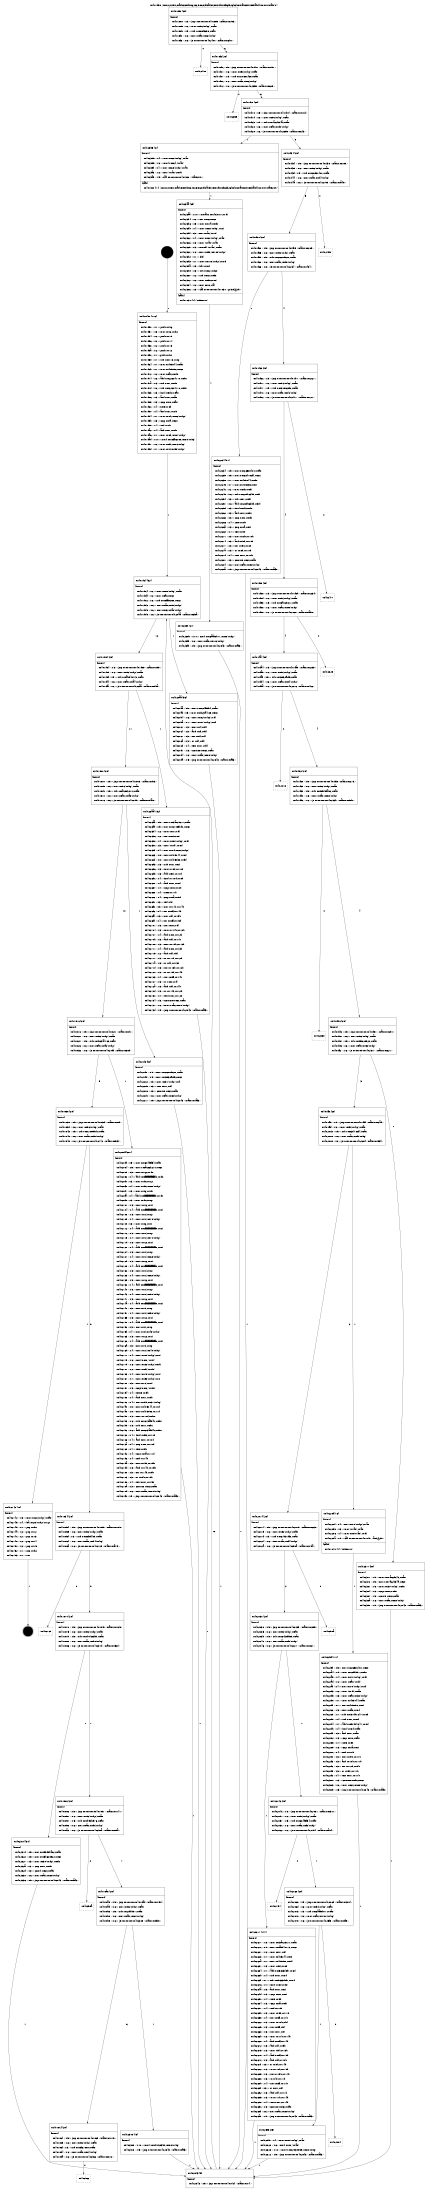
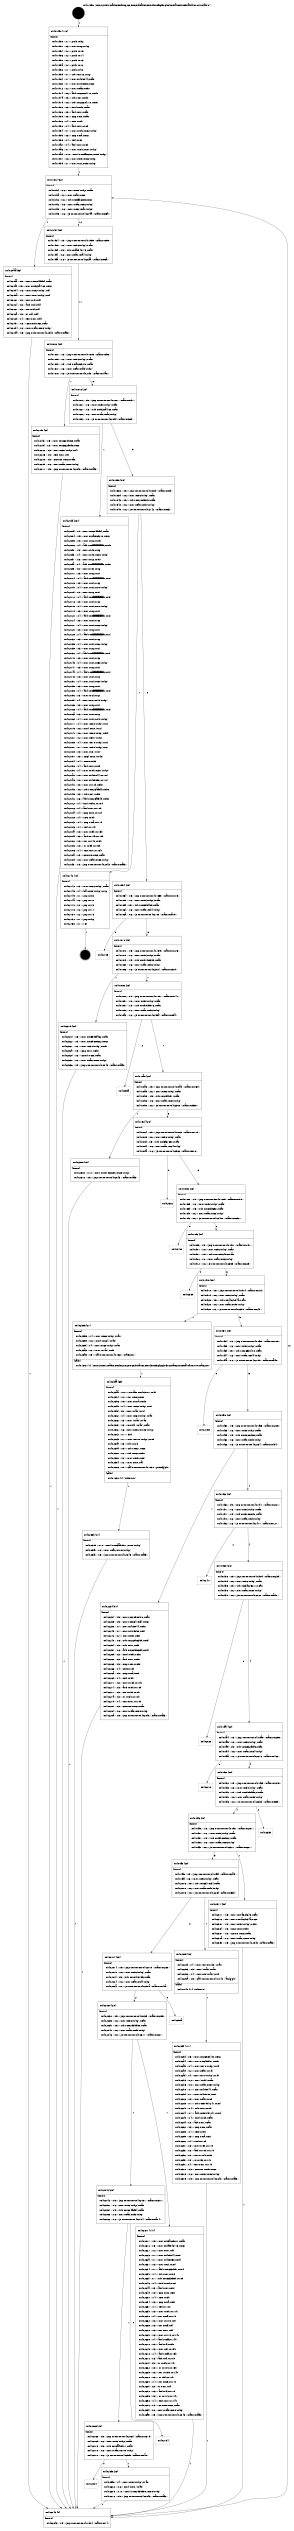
node "0x4026aa [152]": removed
edge "0x401ec4 [28]" -> "0x401ee0 [28]": added, label "6"
